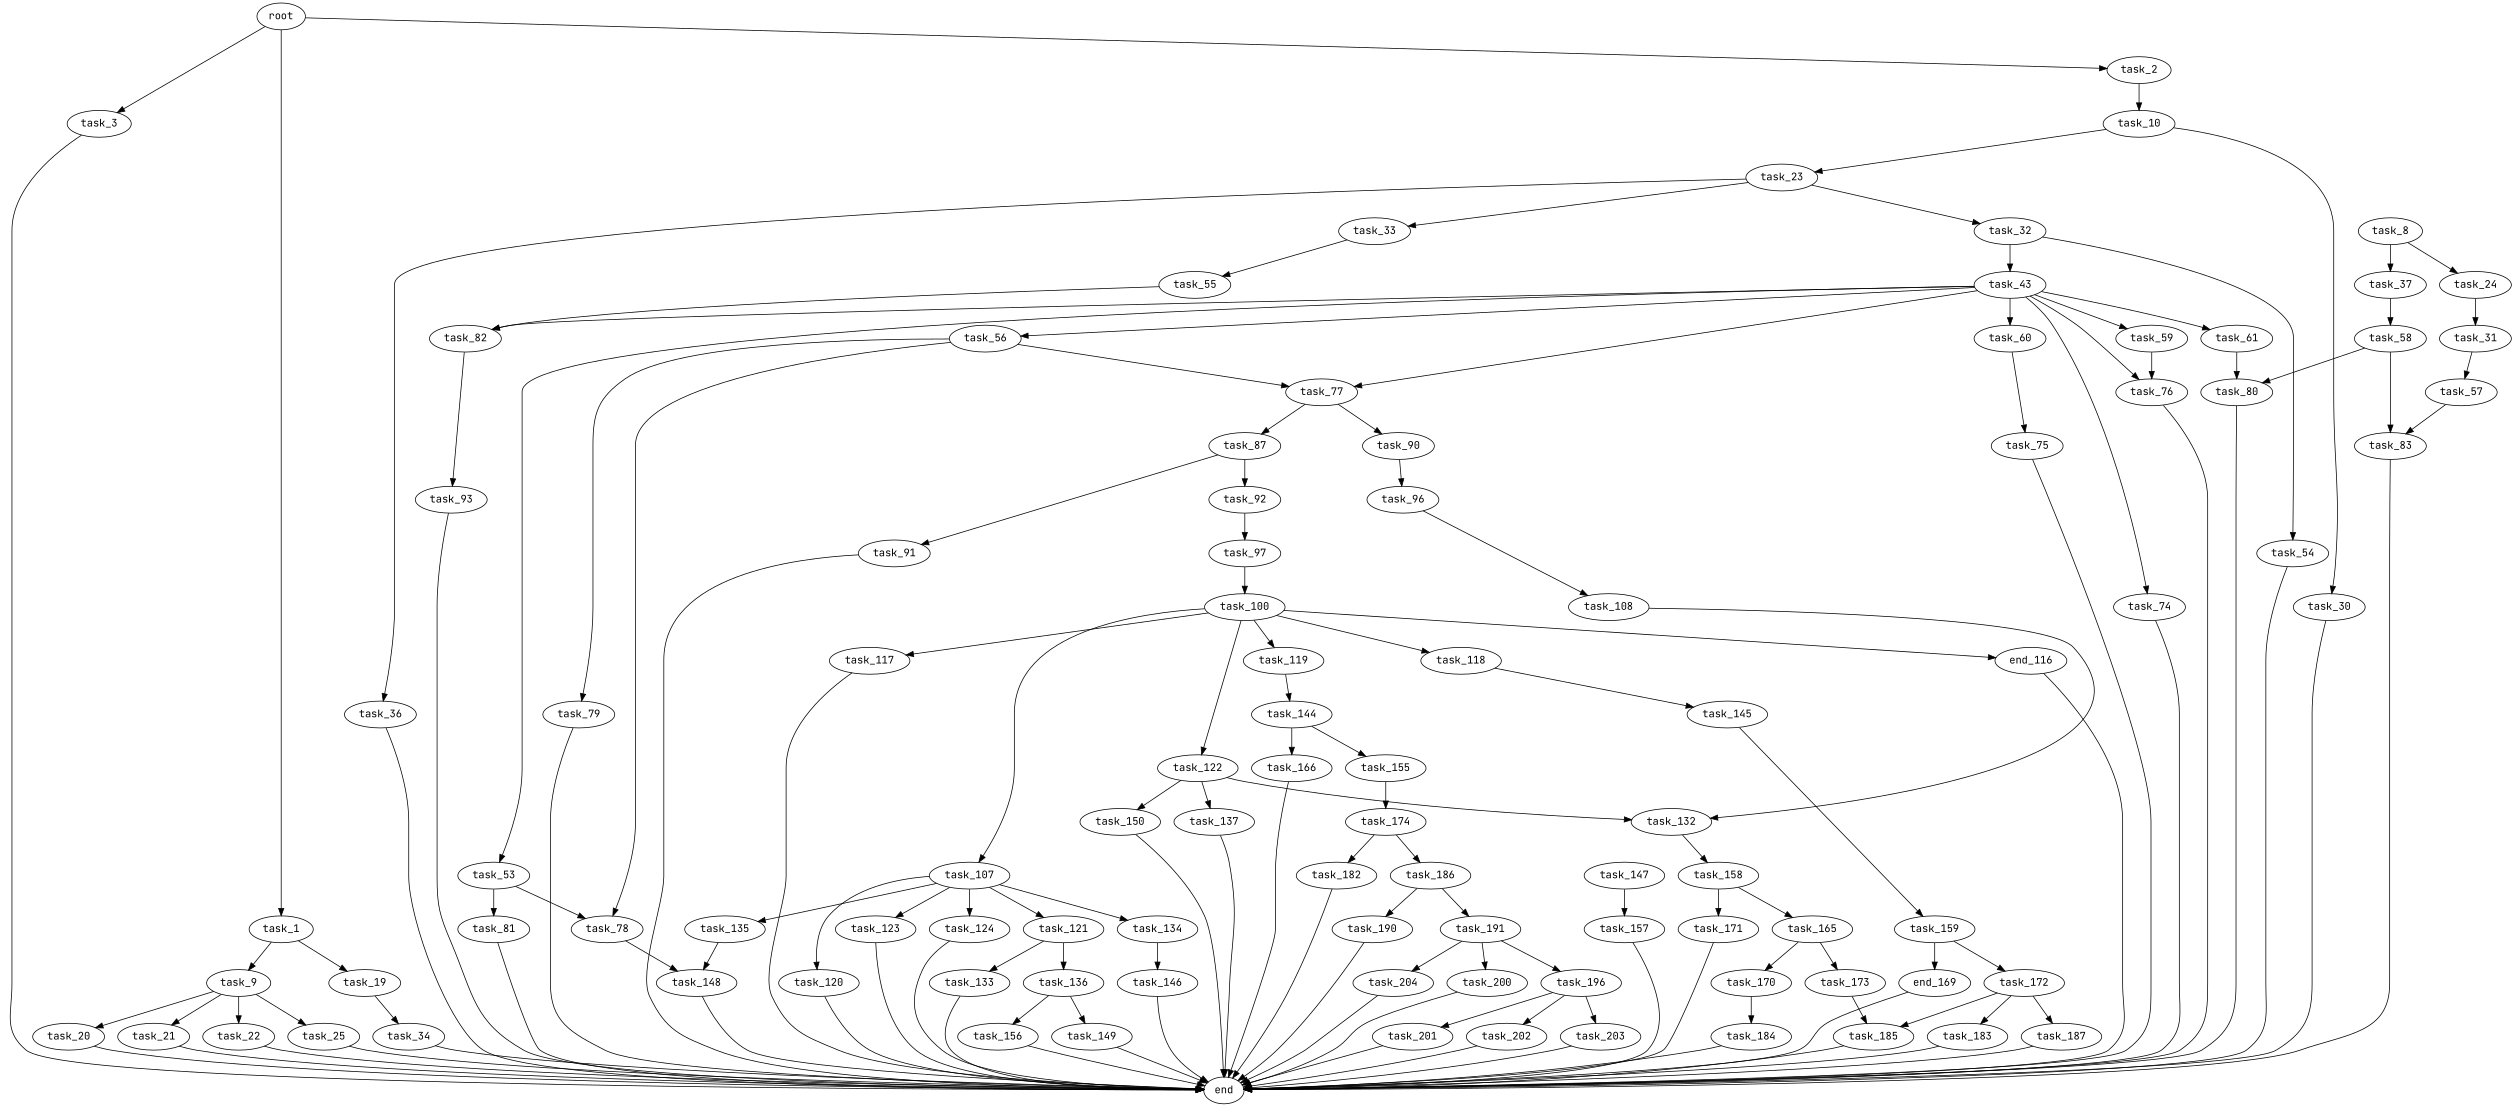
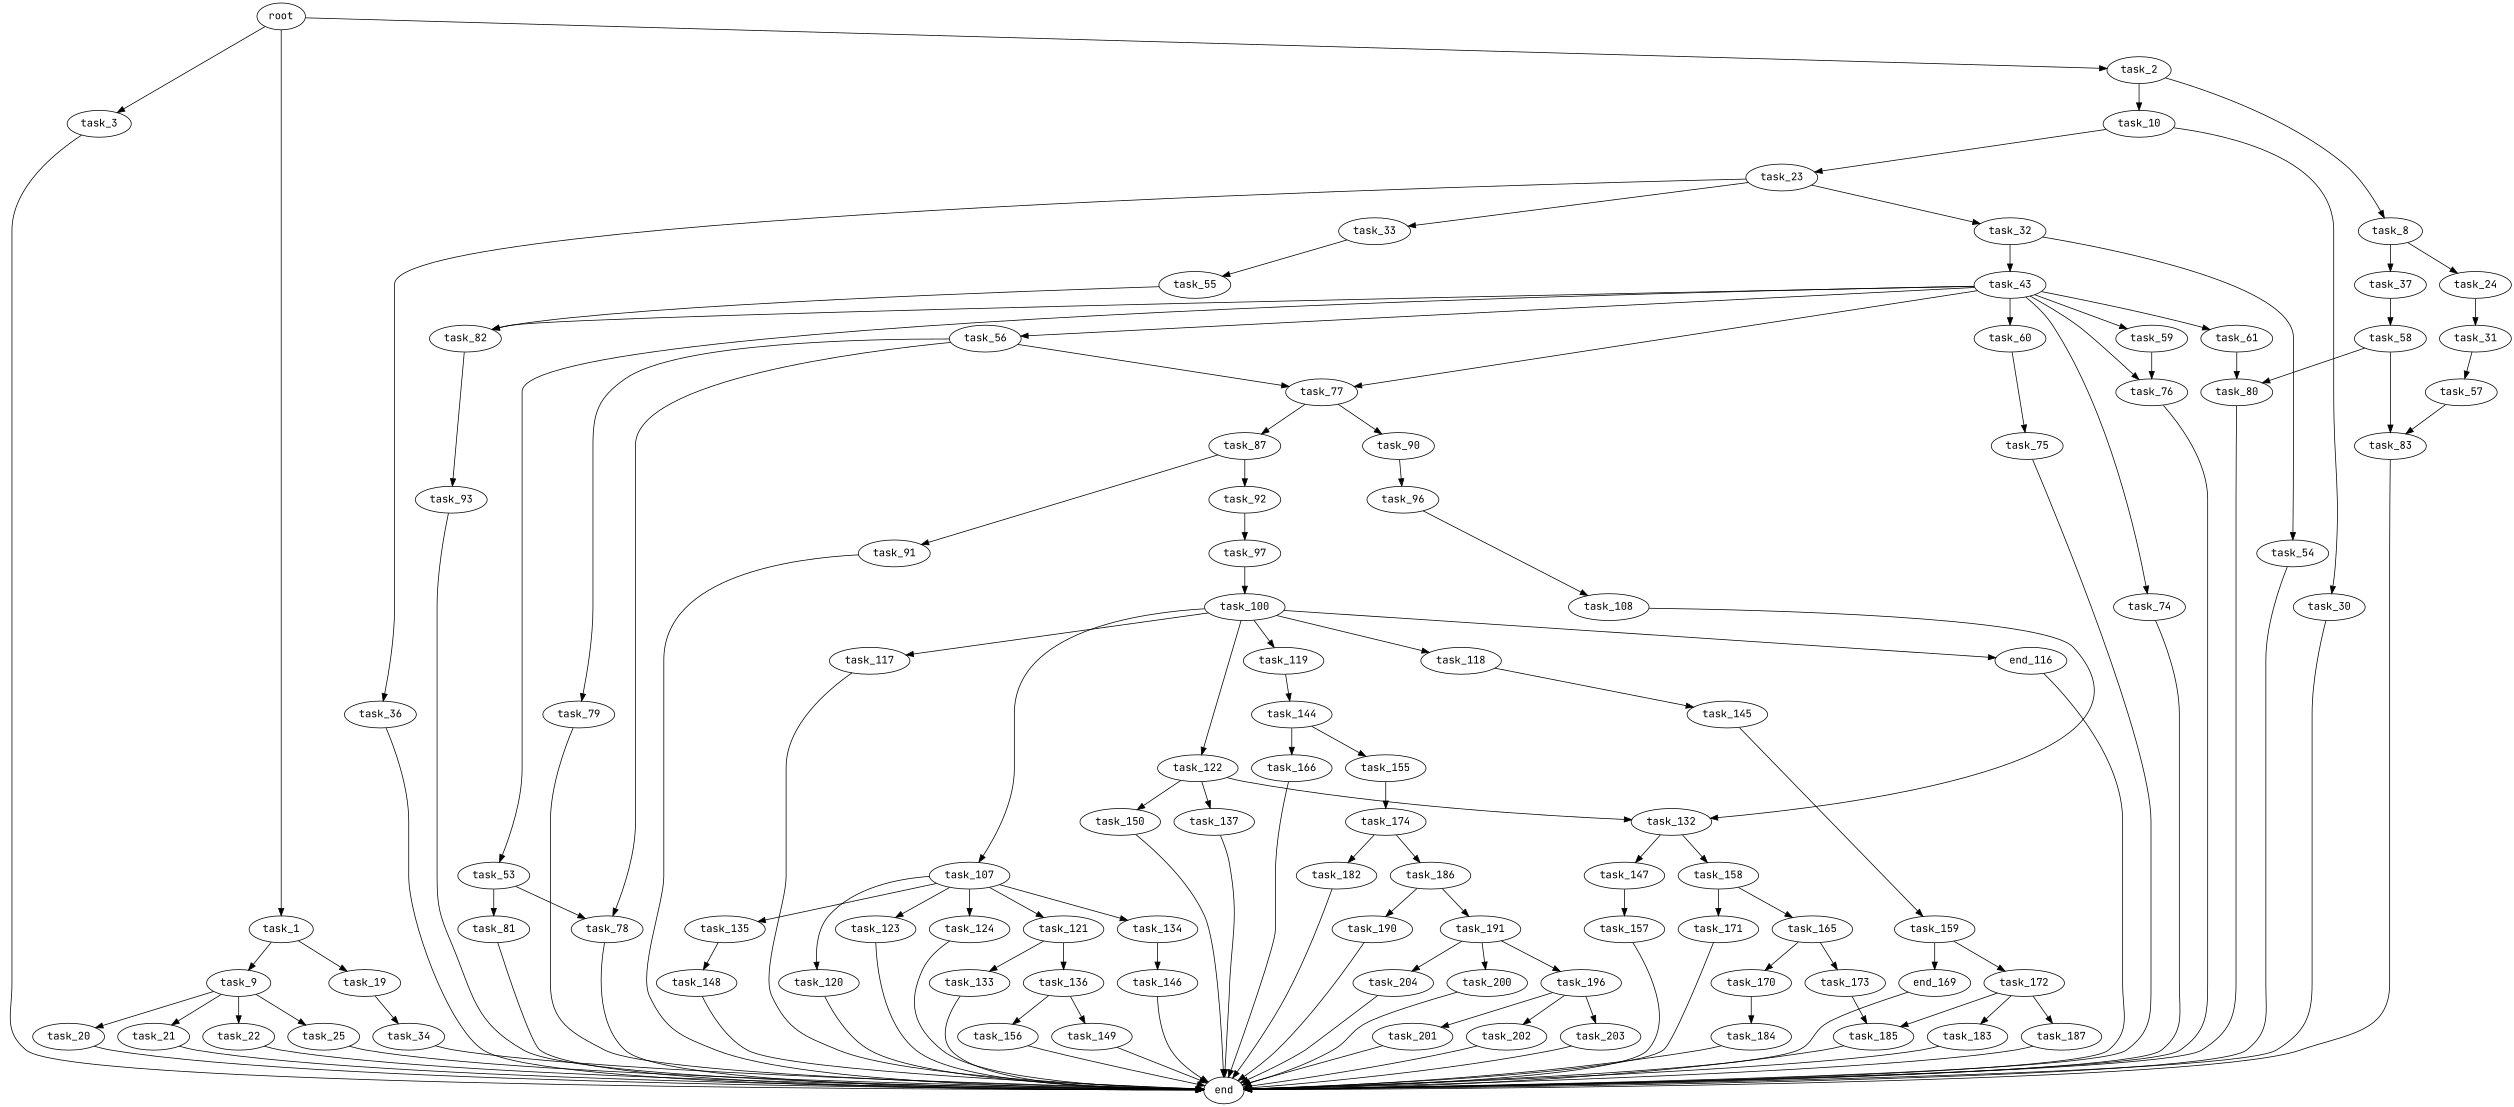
edge "task_2" -> "task_8": added
edge "task_132" -> "task_147": added
edge "task_78" -> "task_148": now "task_78" -> "end"
